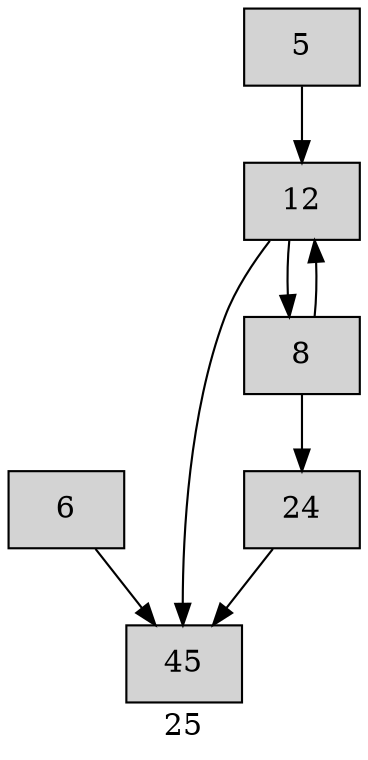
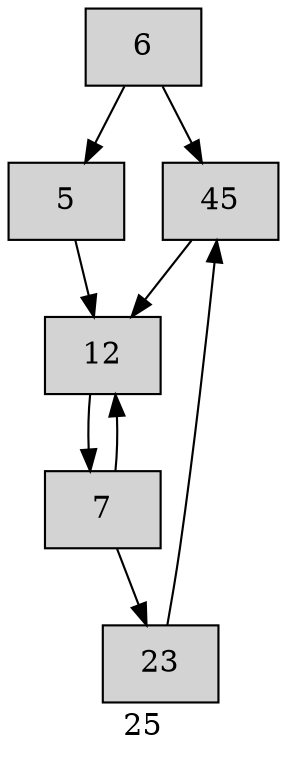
edge "6" -> "5": added
node "8": label "8" -> "7"
edge "12" -> "45": reversed
node "24": label "24" -> "23"
